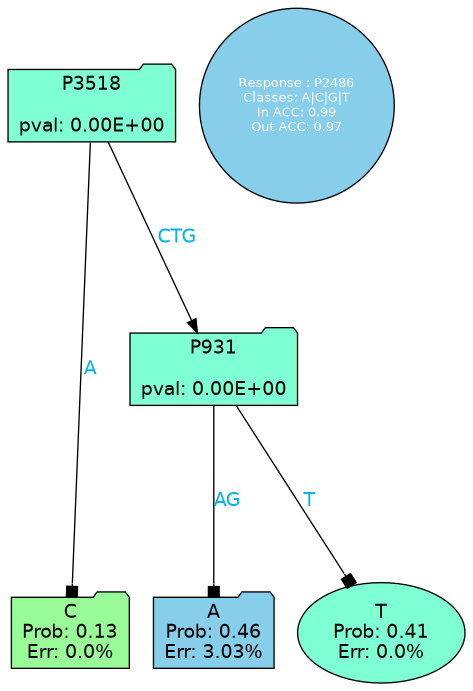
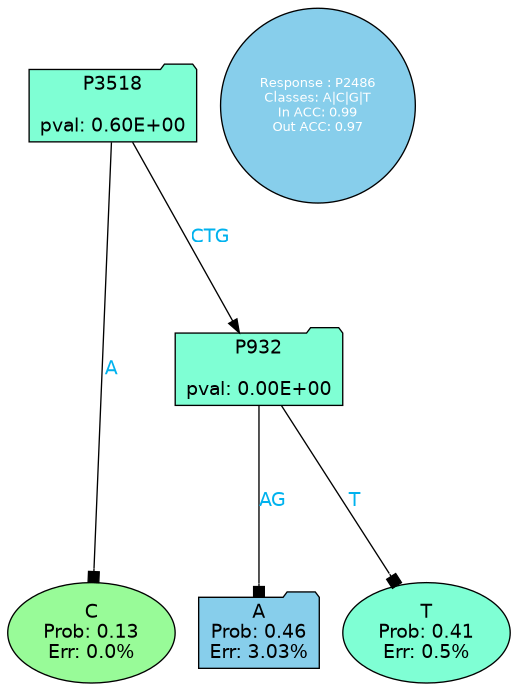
node "P3518 pval: 0.00E+00": label "P3518 pval: 0.00E+00" -> "P3518 pval: 0.60E+00"
node "P931 pval: 0.00E+00": label "P931 pval: 0.00E+00" -> "P932 pval: 0.00E+00"
node "C Prob: 0.13 Err: 0.0%": shape folder -> ellipse
node "T Prob: 0.41 Err: 0.0%": label "T Prob: 0.41 Err: 0.0%" -> "T Prob: 0.41 Err: 0.5%"
